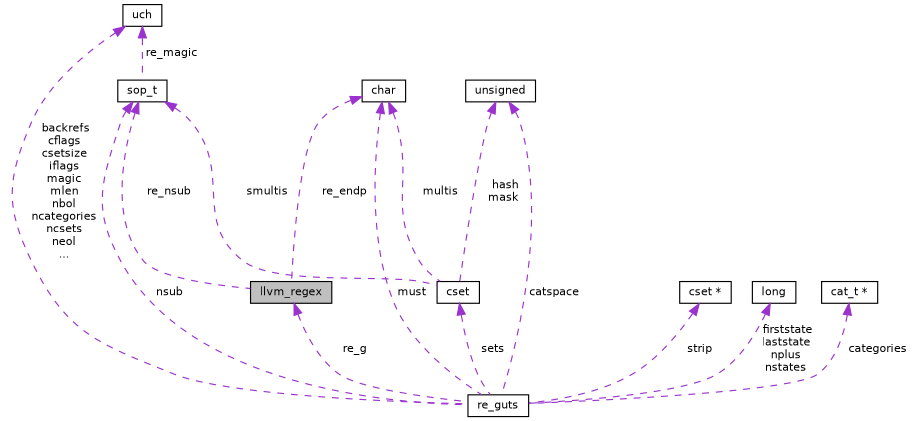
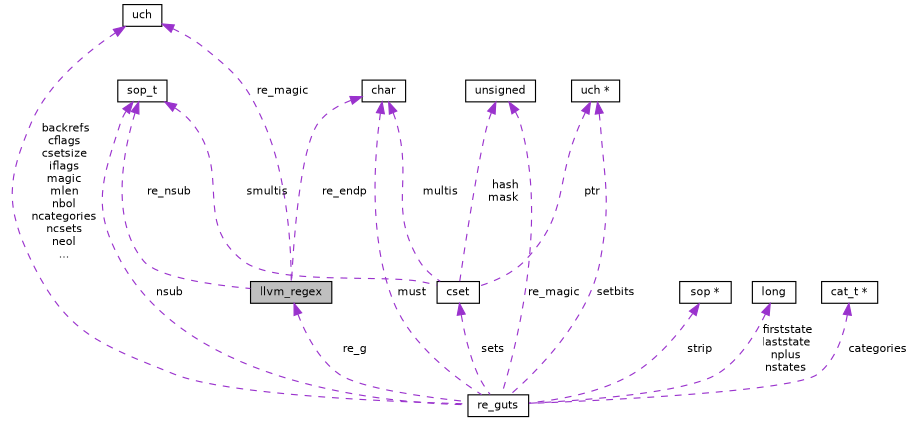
edge "sop_t" -> "uch": now "llvm_regex" -> "uch"
node "uch *": added
edge "re_guts" -> "unsigned": label " catspace" -> " re_magic"
node "cset *": label "cset *" -> "sop *"
